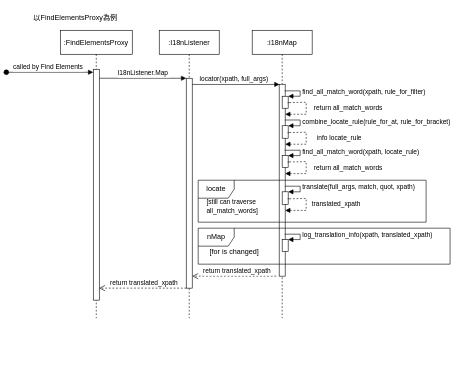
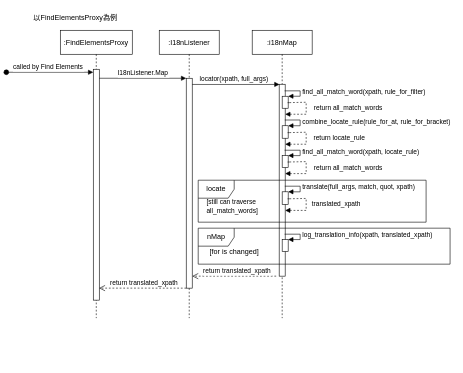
node "info locate_rule": label "info locate_rule" -> "return locate_rule"
